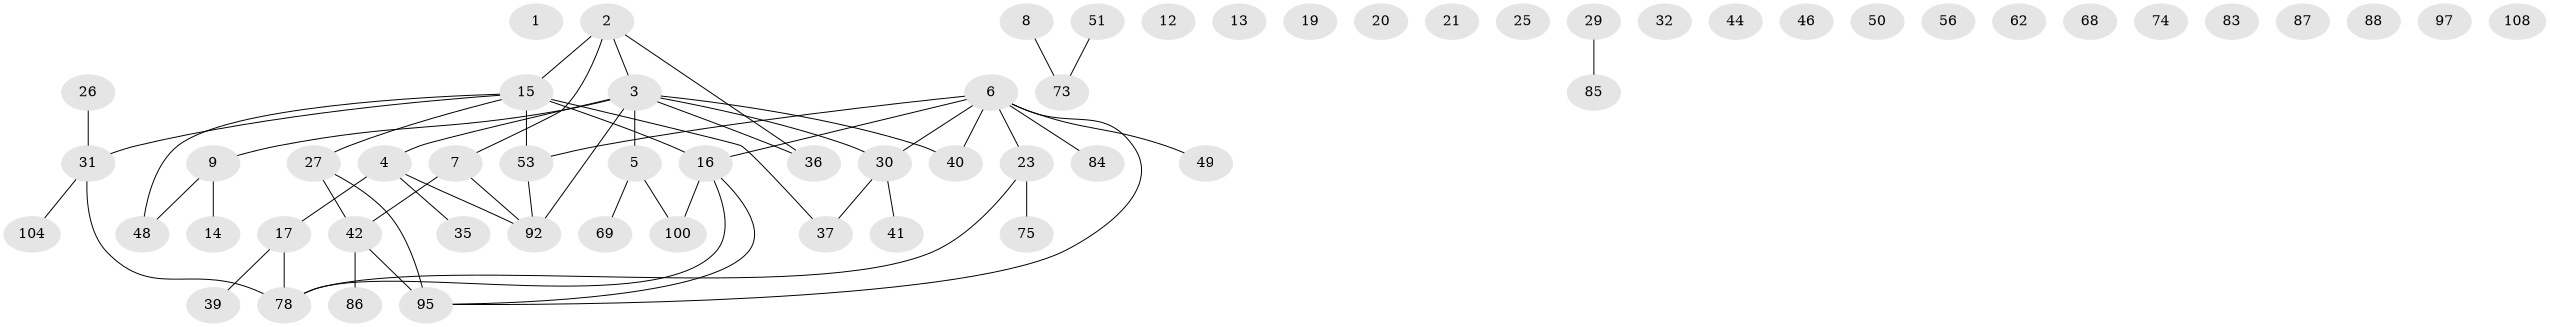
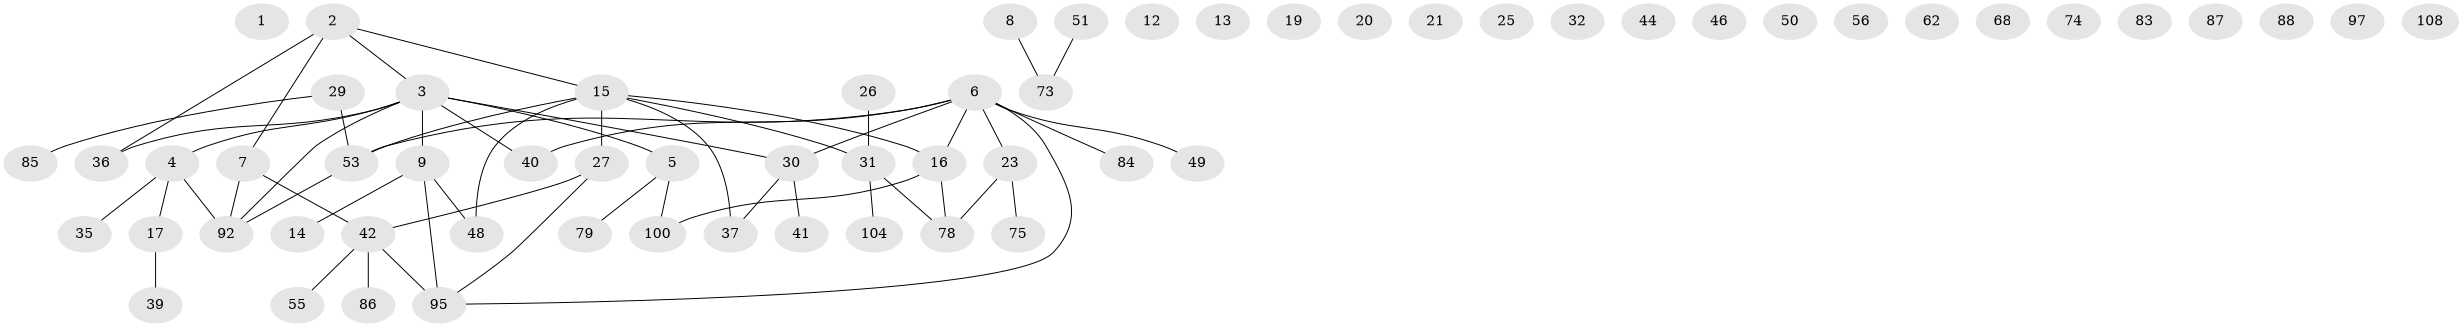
edge "29" -- "53": added
node "69": label "69" -> "79"
edge "17" -- "78": removed
edge "16" -- "95": now "9" -- "95"
node "55": added
